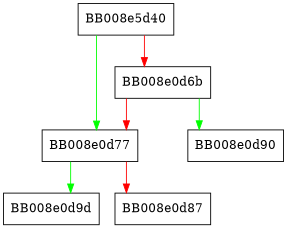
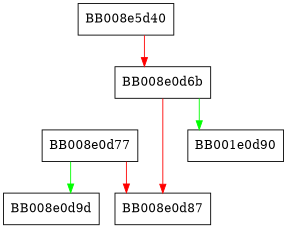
edge "BB008e5d40" -> "BB008e0d77": removed
edge "BB008e0d6b" -> "BB008e0d77": now "BB008e0d6b" -> "BB008e0d87"
node "BB008e0d90": label "BB008e0d90" -> "BB001e0d90"
